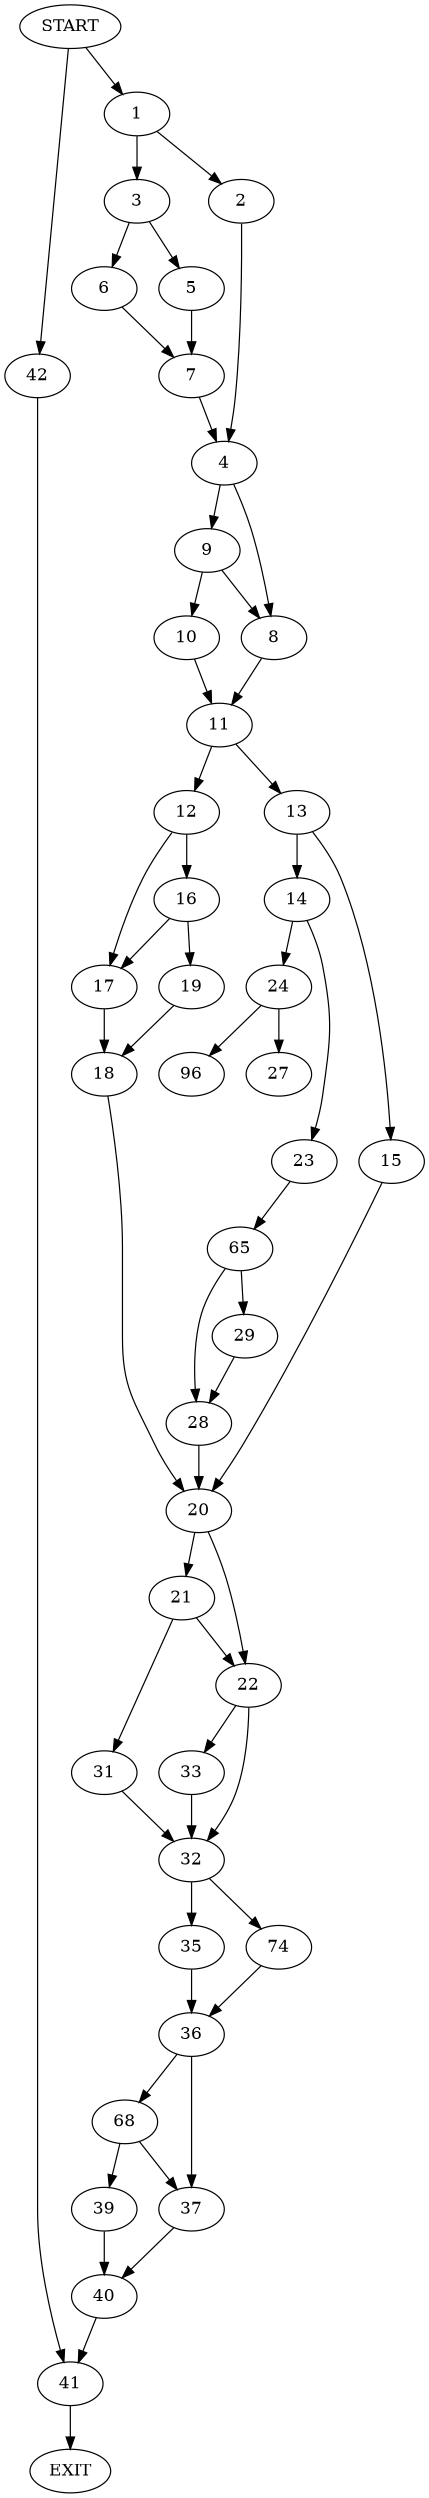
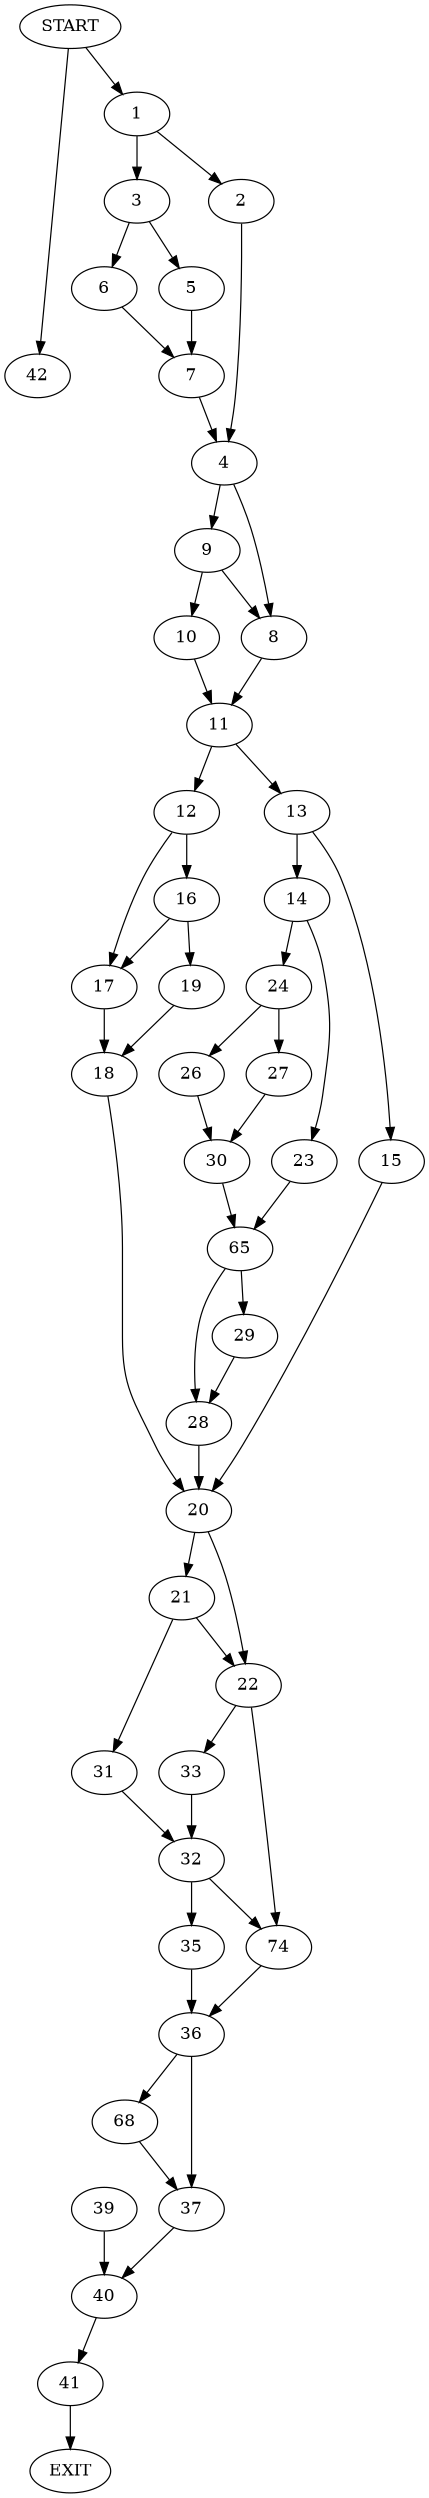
node "96": label "96" -> "26"
node "30": added
edge "42" -> "41": removed
edge "22" -> "32": now "22" -> "74"
edge "68" -> "39": removed
